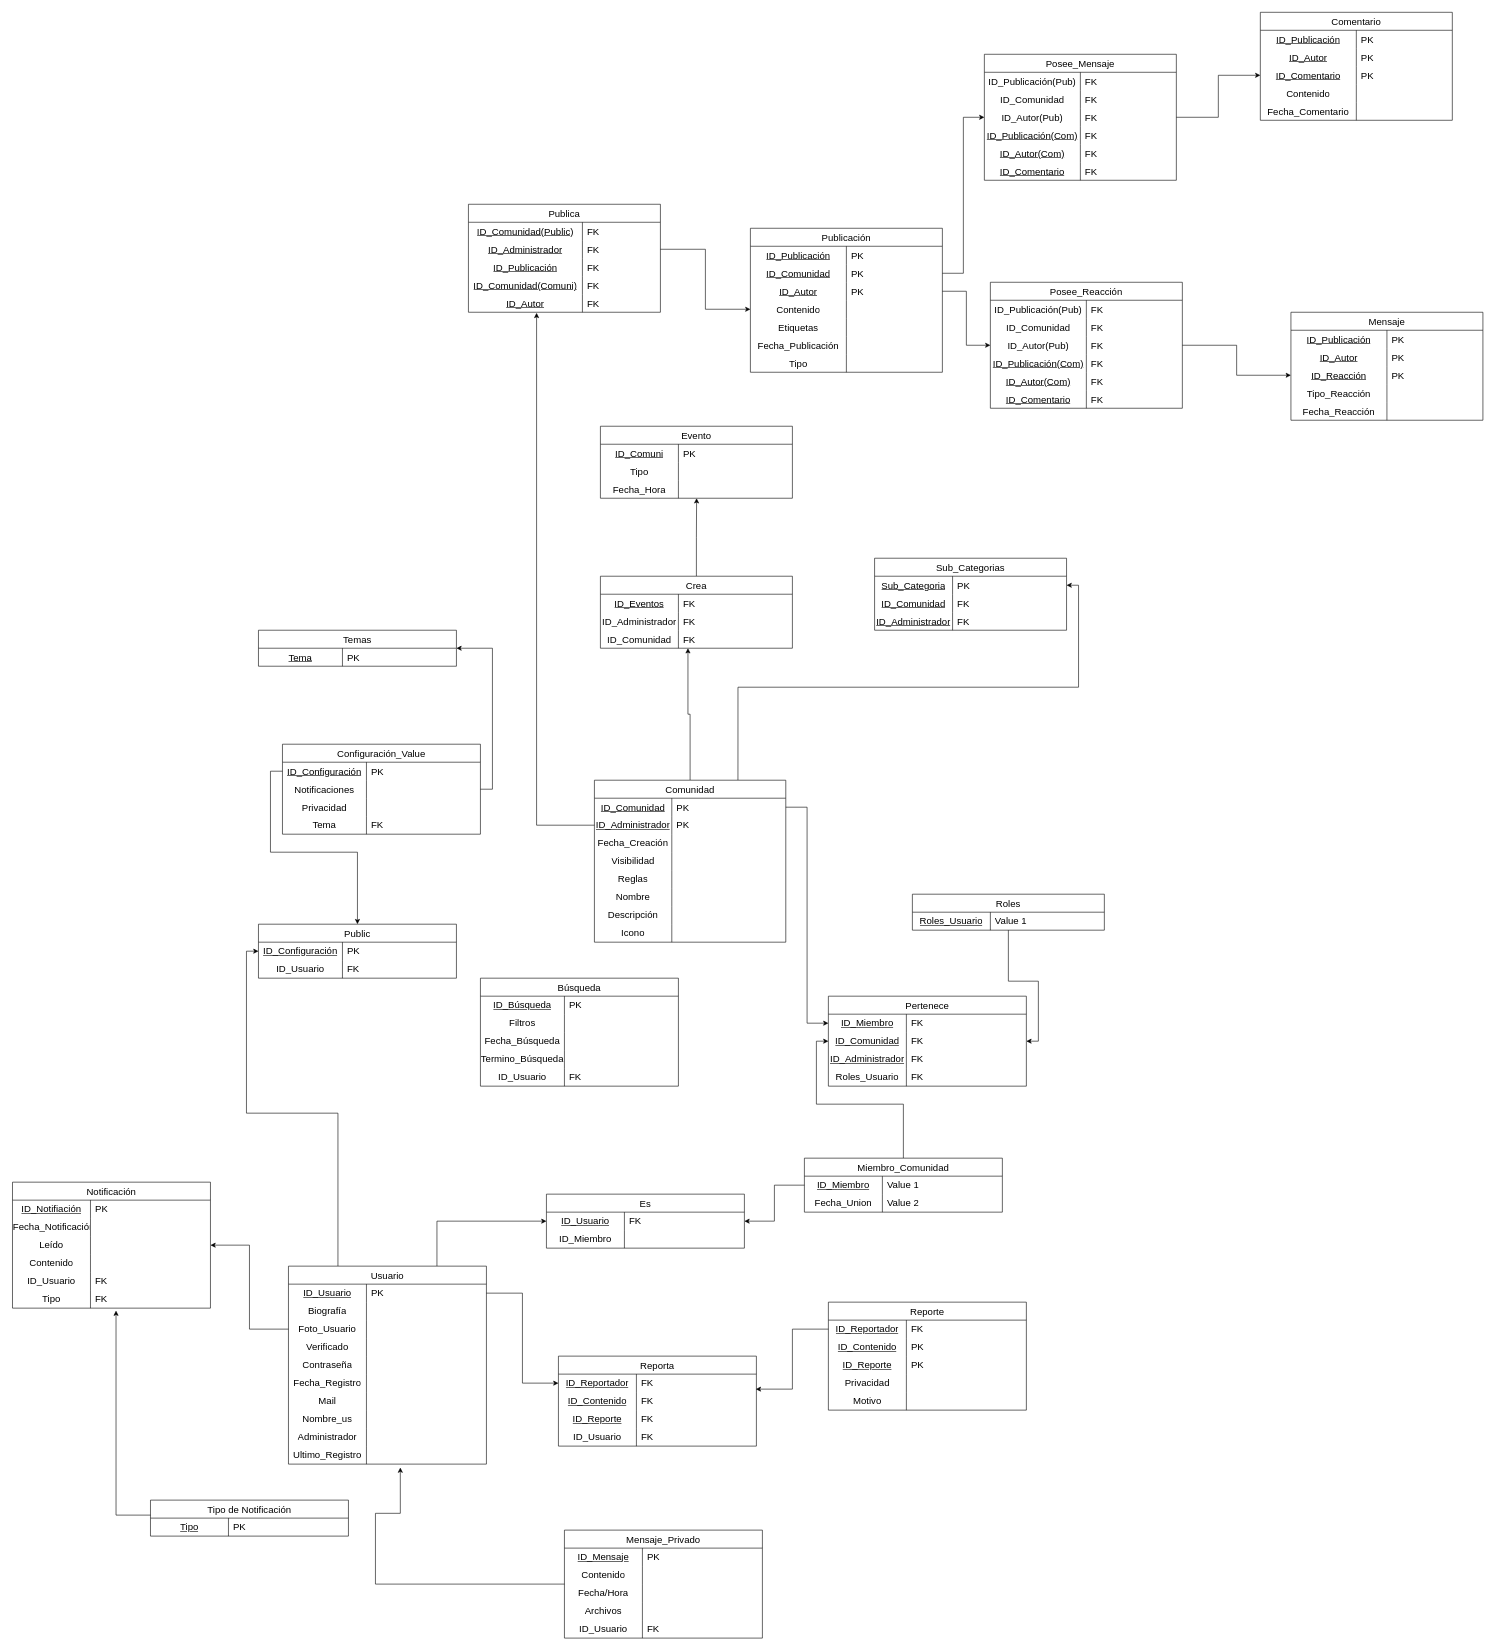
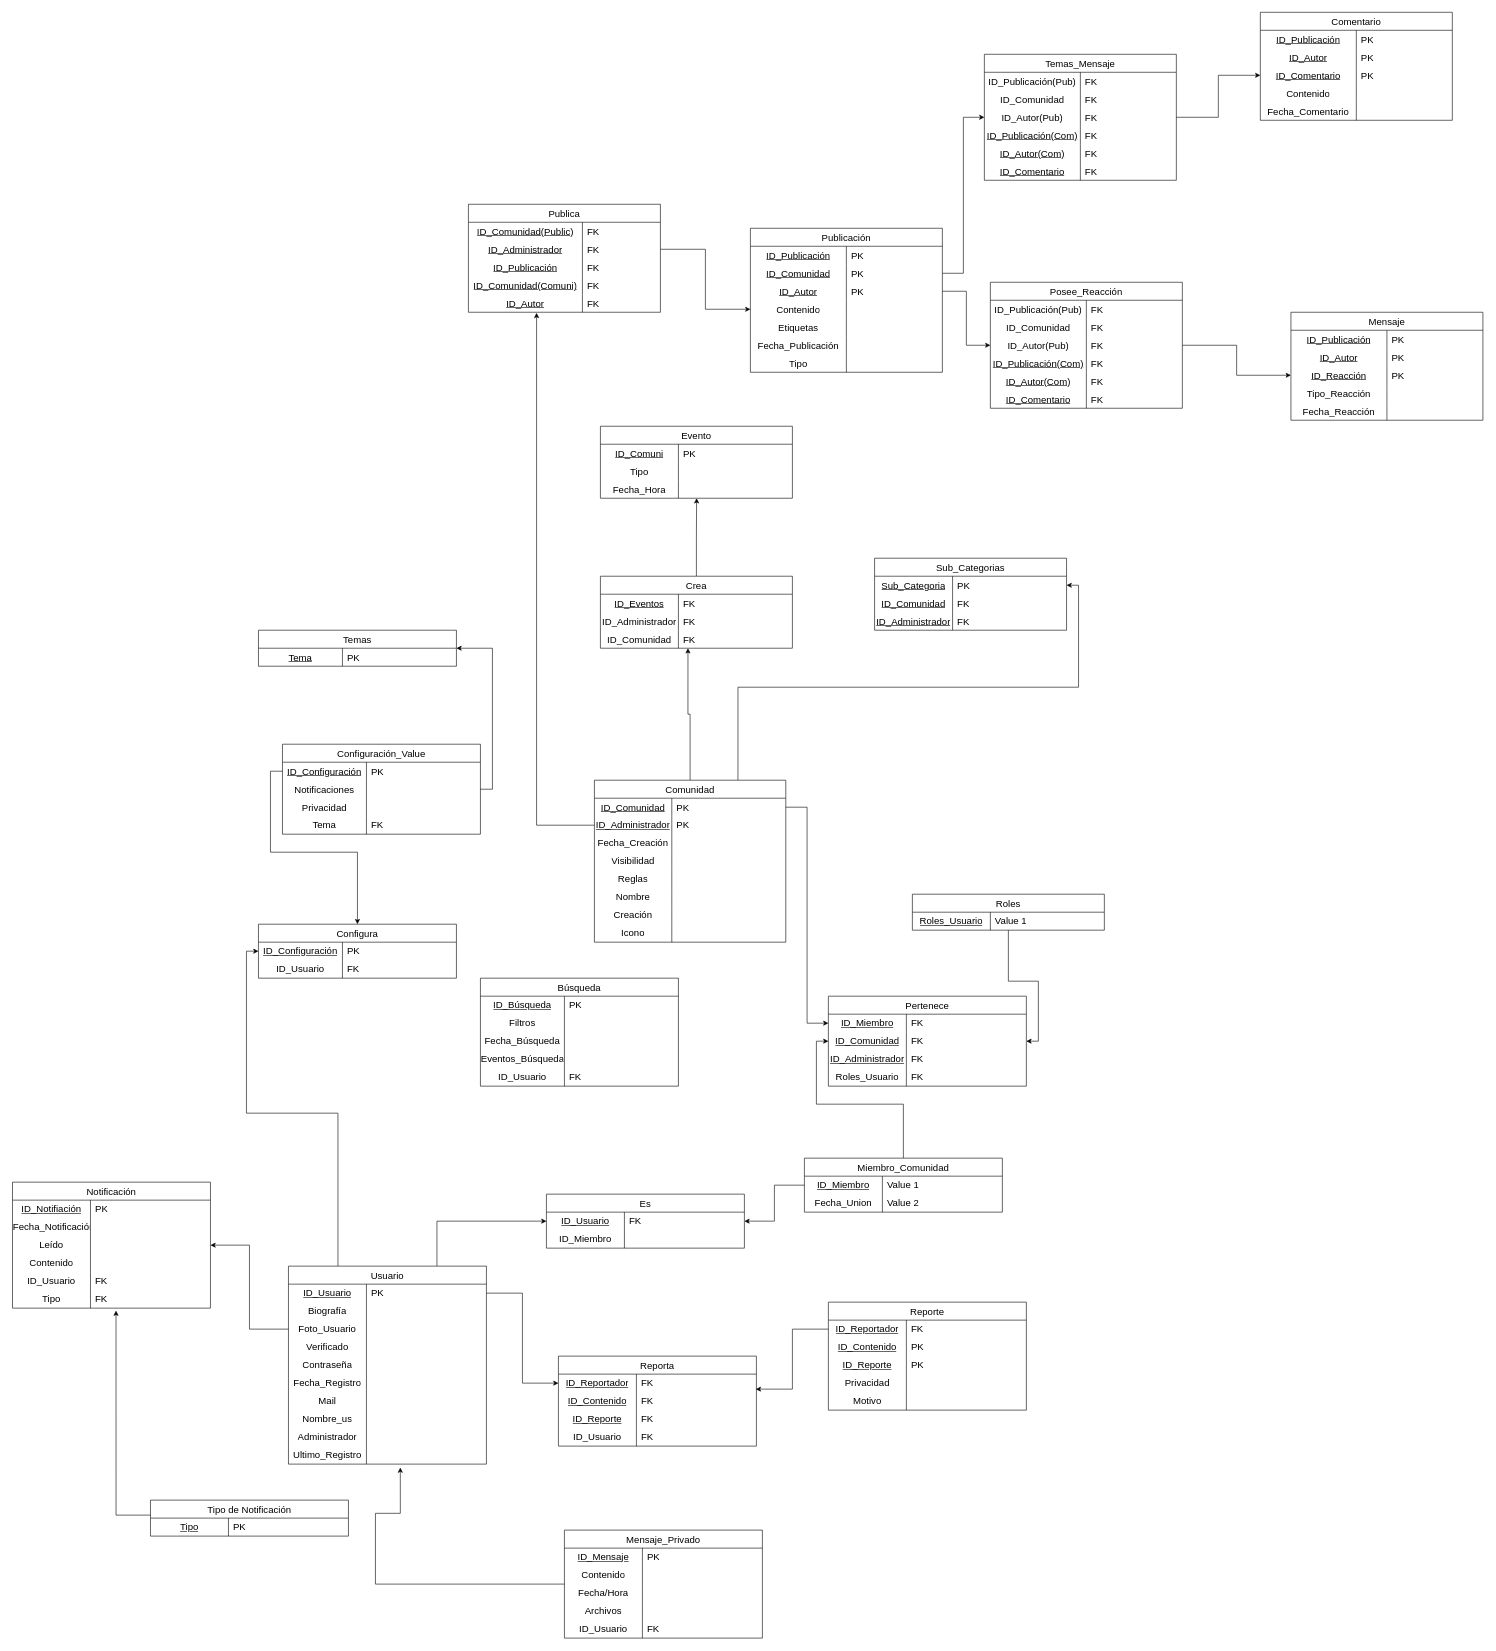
node "Posee_Mensaje": label "Posee_Mensaje" -> "Temas_Mensaje"
node "Descripción": label "Descripción" -> "Creación"
node "Public": label "Public" -> "Configura"
node "Termino_Búsqueda": label "Termino_Búsqueda" -> "Eventos_Búsqueda"
